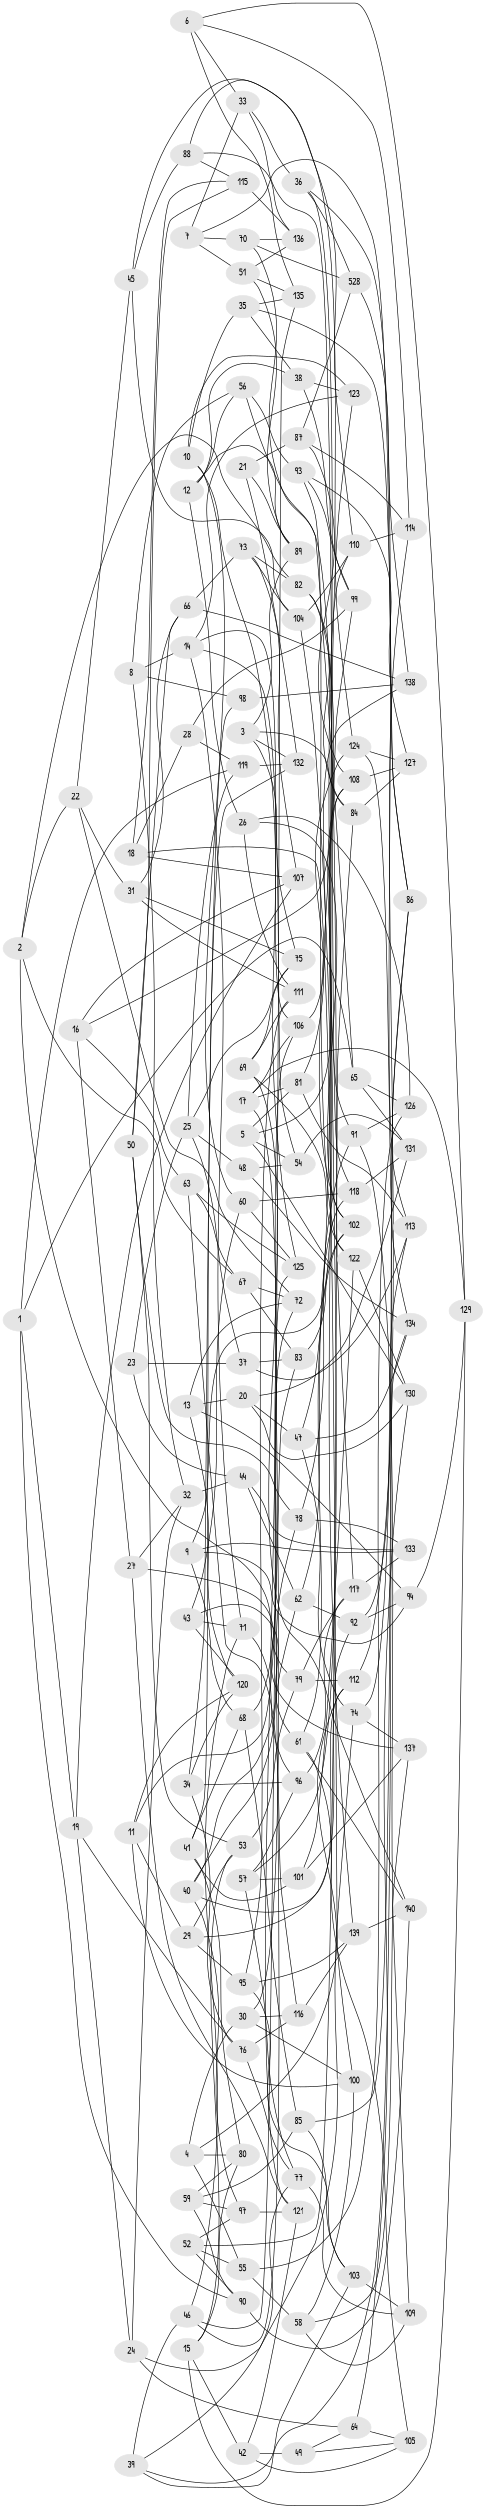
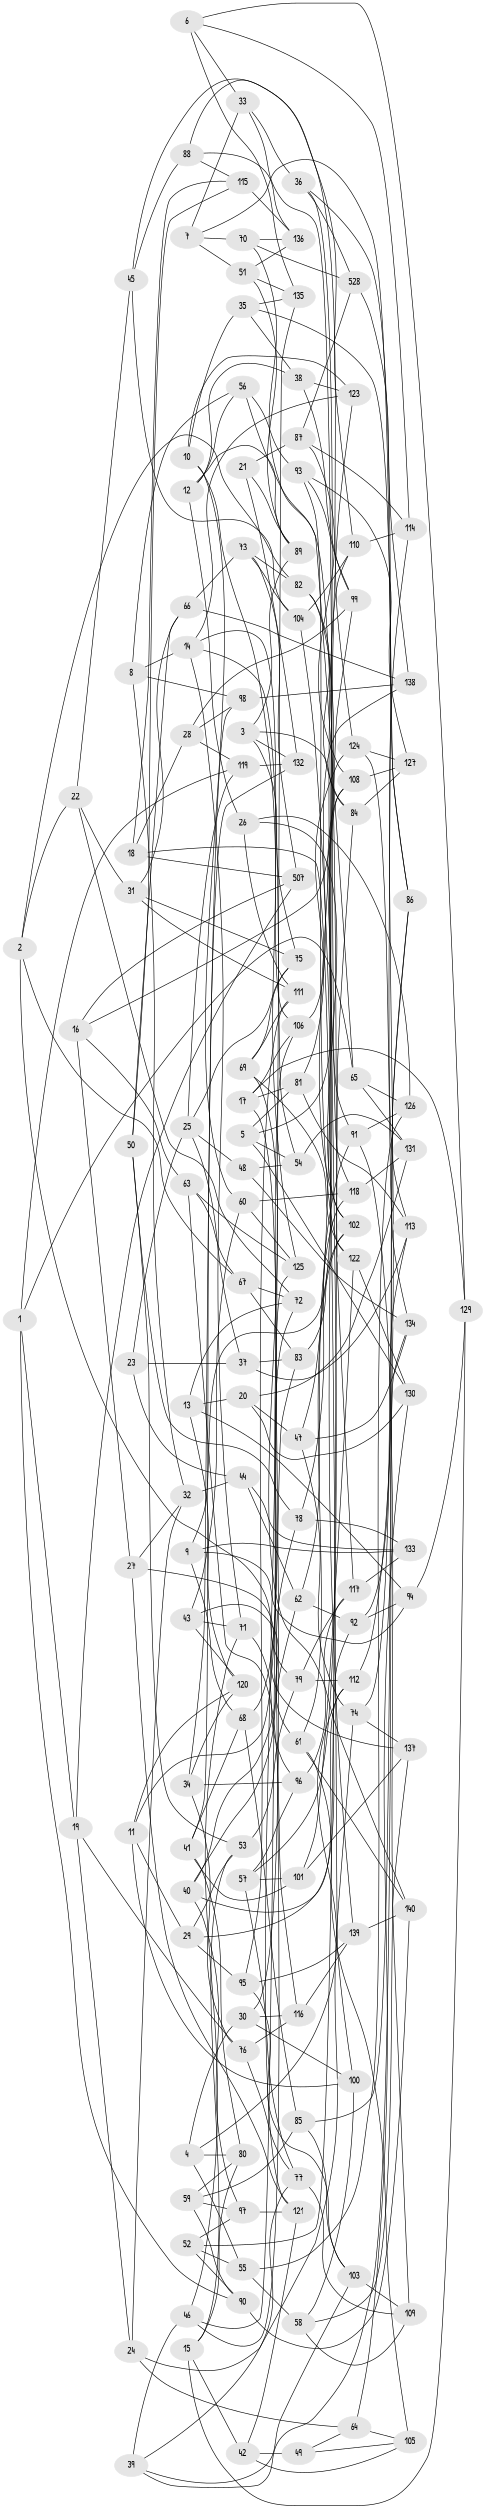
edge "98" -- "28": added
node "107": label "107" -> "507"
